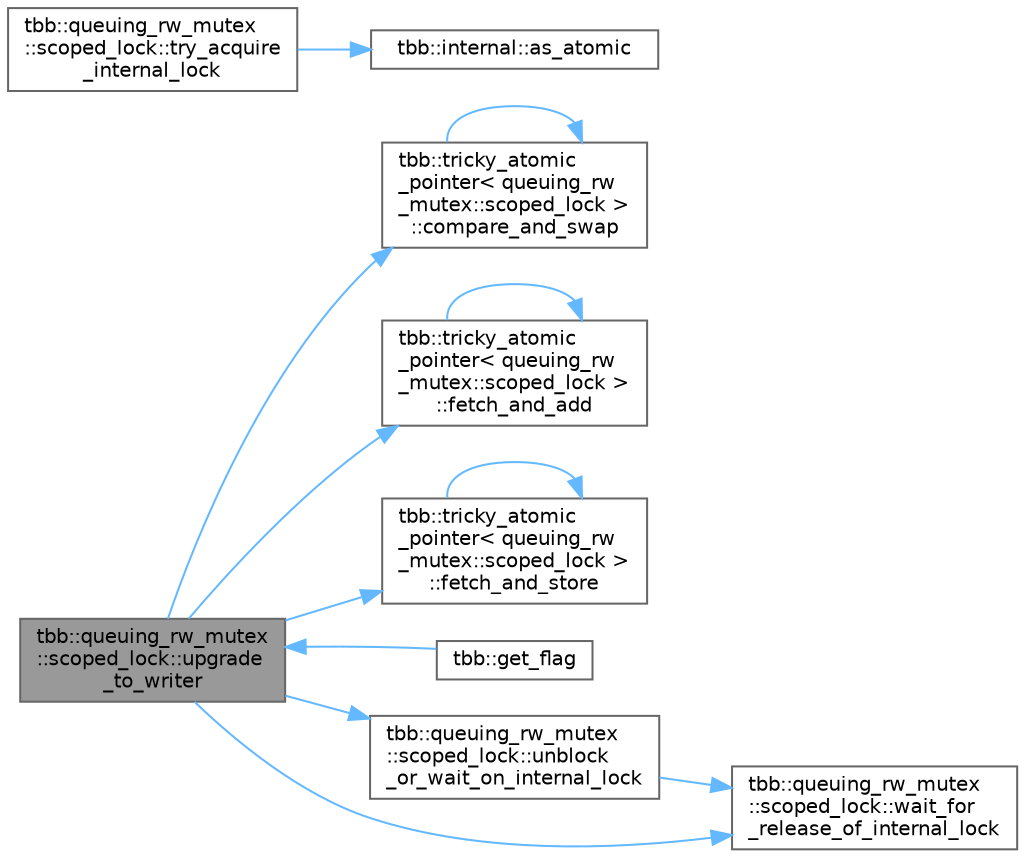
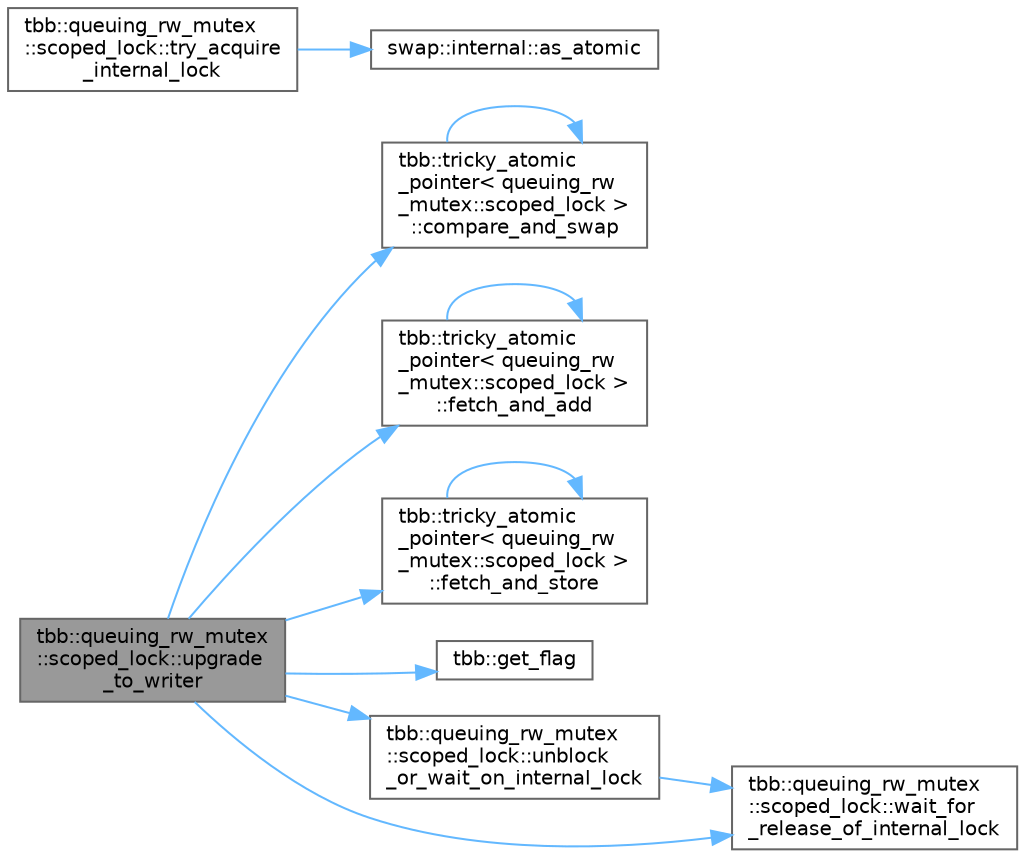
node "tbb::internal::as_atomic": label "tbb::internal::as_atomic" -> "swap::internal::as_atomic"
edge "tbb::get_flag" -> "tbb::queuing_rw_mutex ::scoped_lock::upgrade _to_writer": reversed
